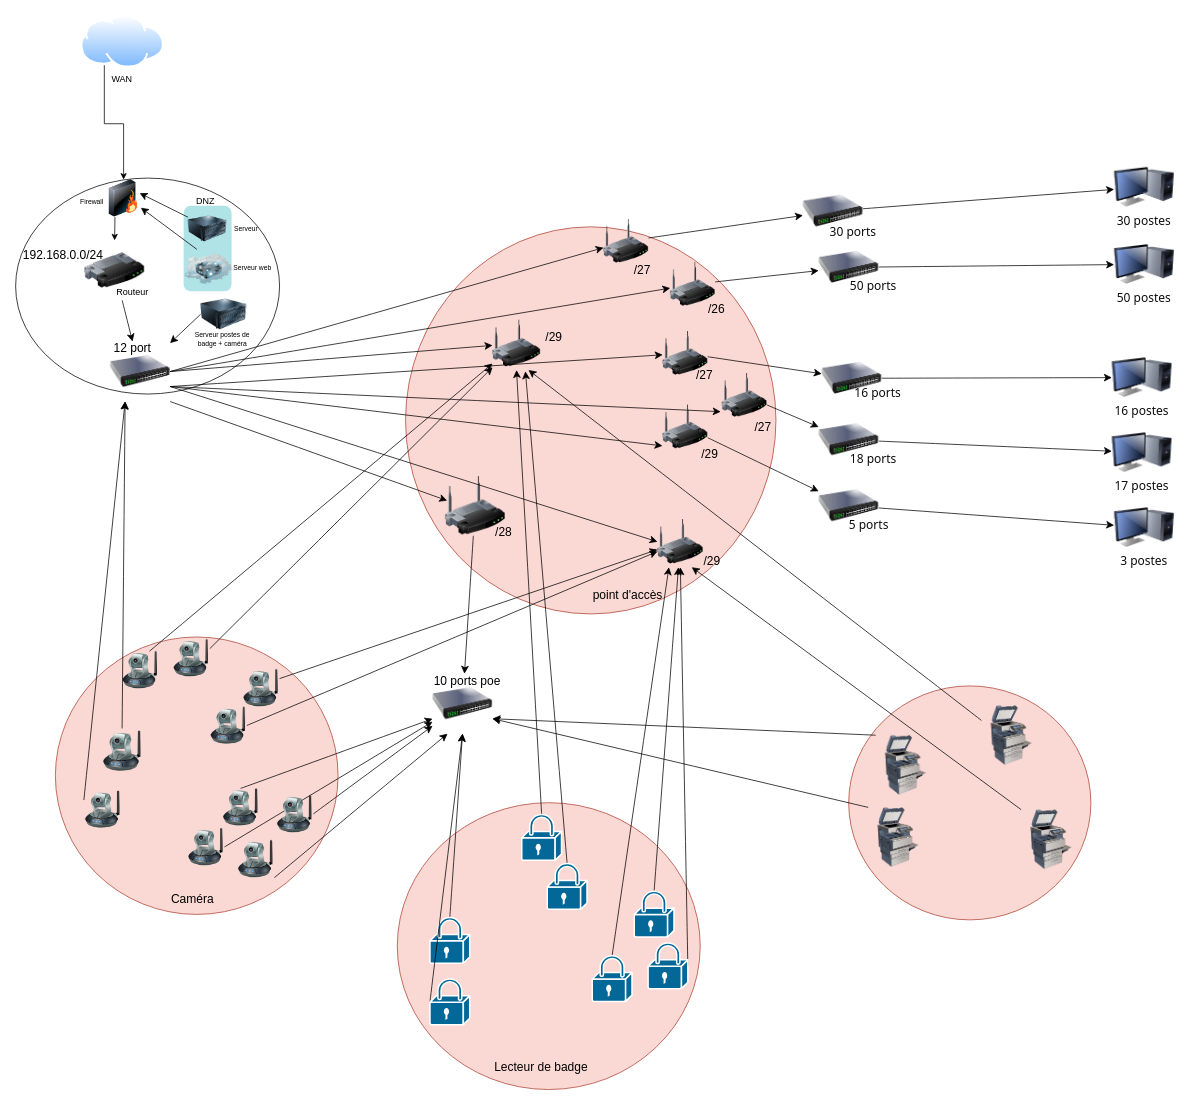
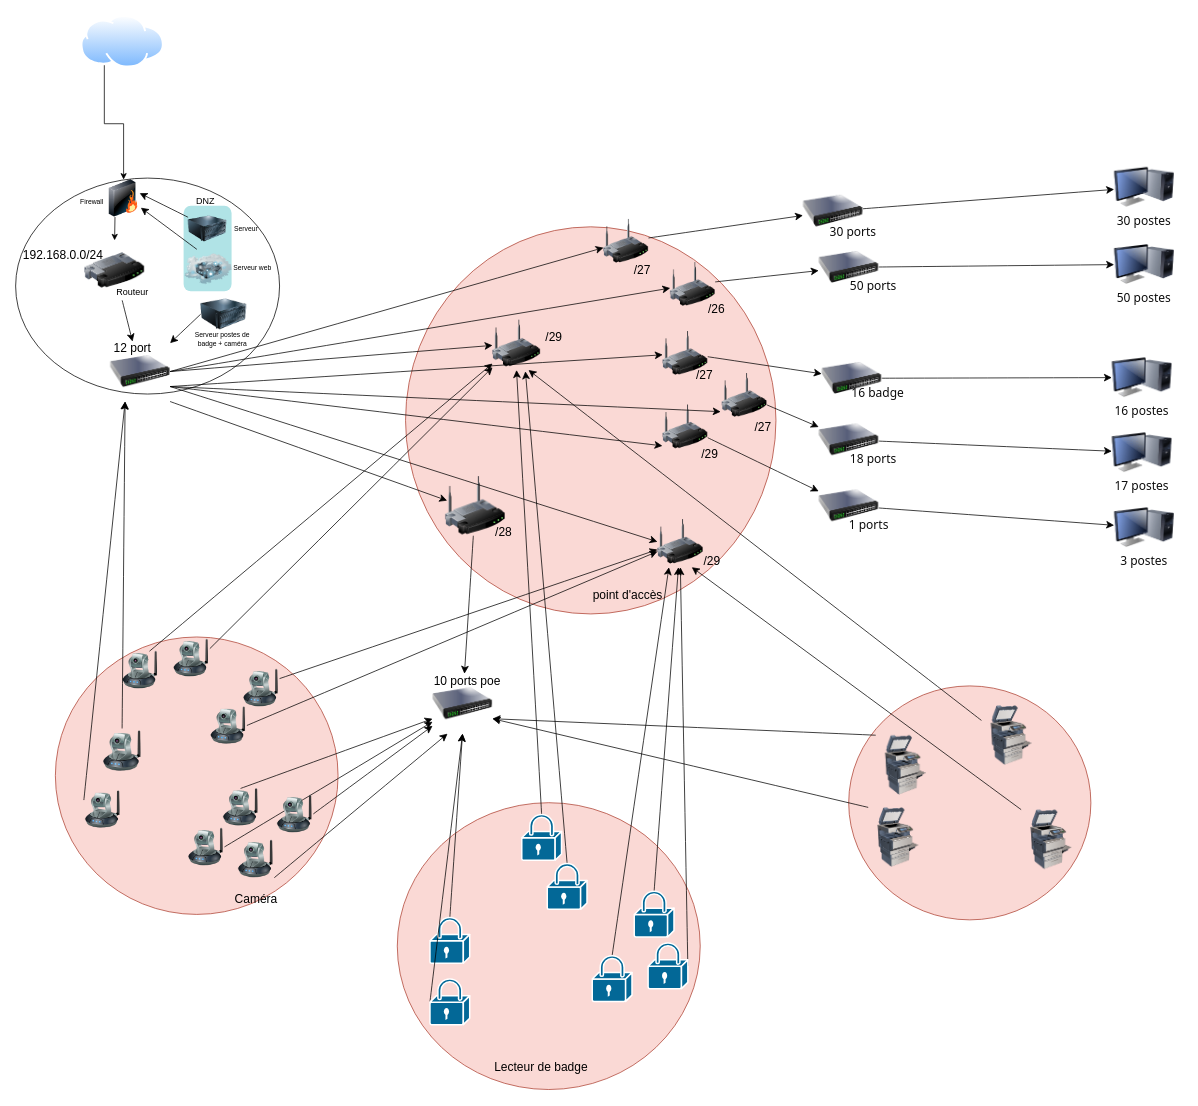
node "WAN": removed
node "16 ports": label "16 ports" -> "16 badge"
node "5 ports": label "5 ports" -> "1 ports"
node "Caméra": moved (192, 899) -> (256, 899)
